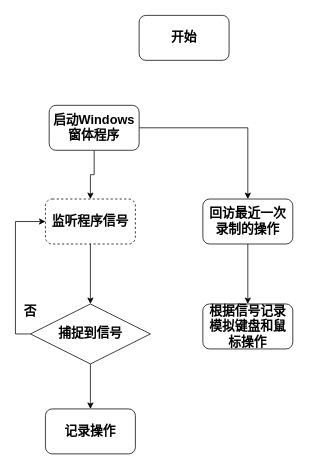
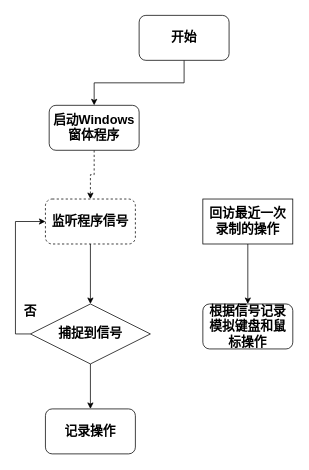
edge "开始" -> "启动Windows窗体程序": added
edge "启动Windows窗体程序" -> "回访最近一次录制的操作": removed
edge "启动Windows窗体程序" -> "监听程序信号": style solid -> dashed
node "回访最近一次录制的操作": shape rounded rectangle -> rectangle
